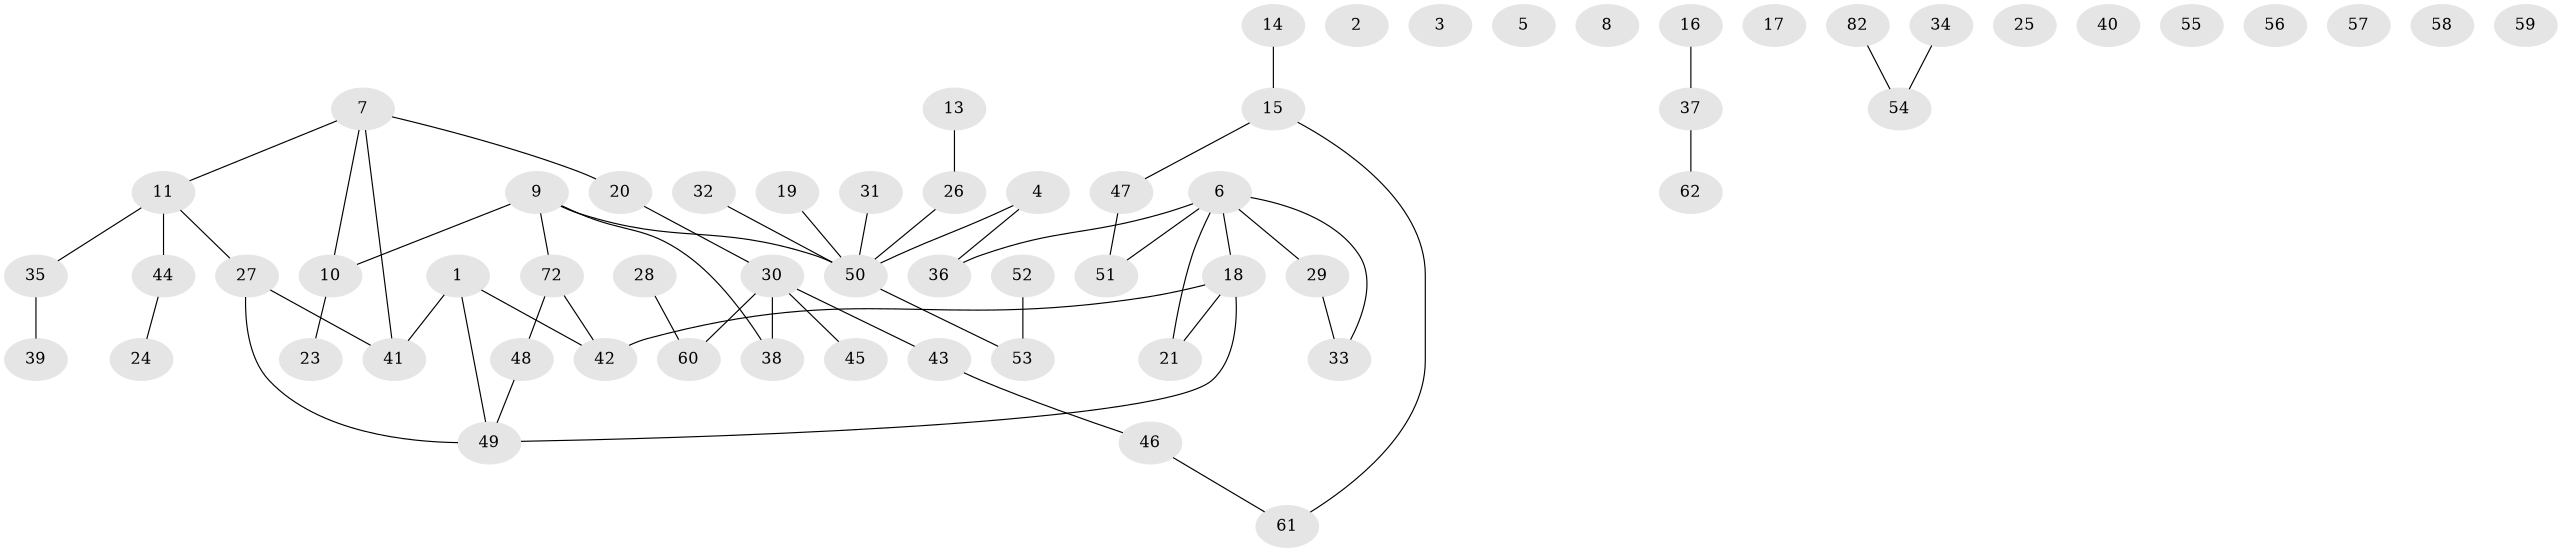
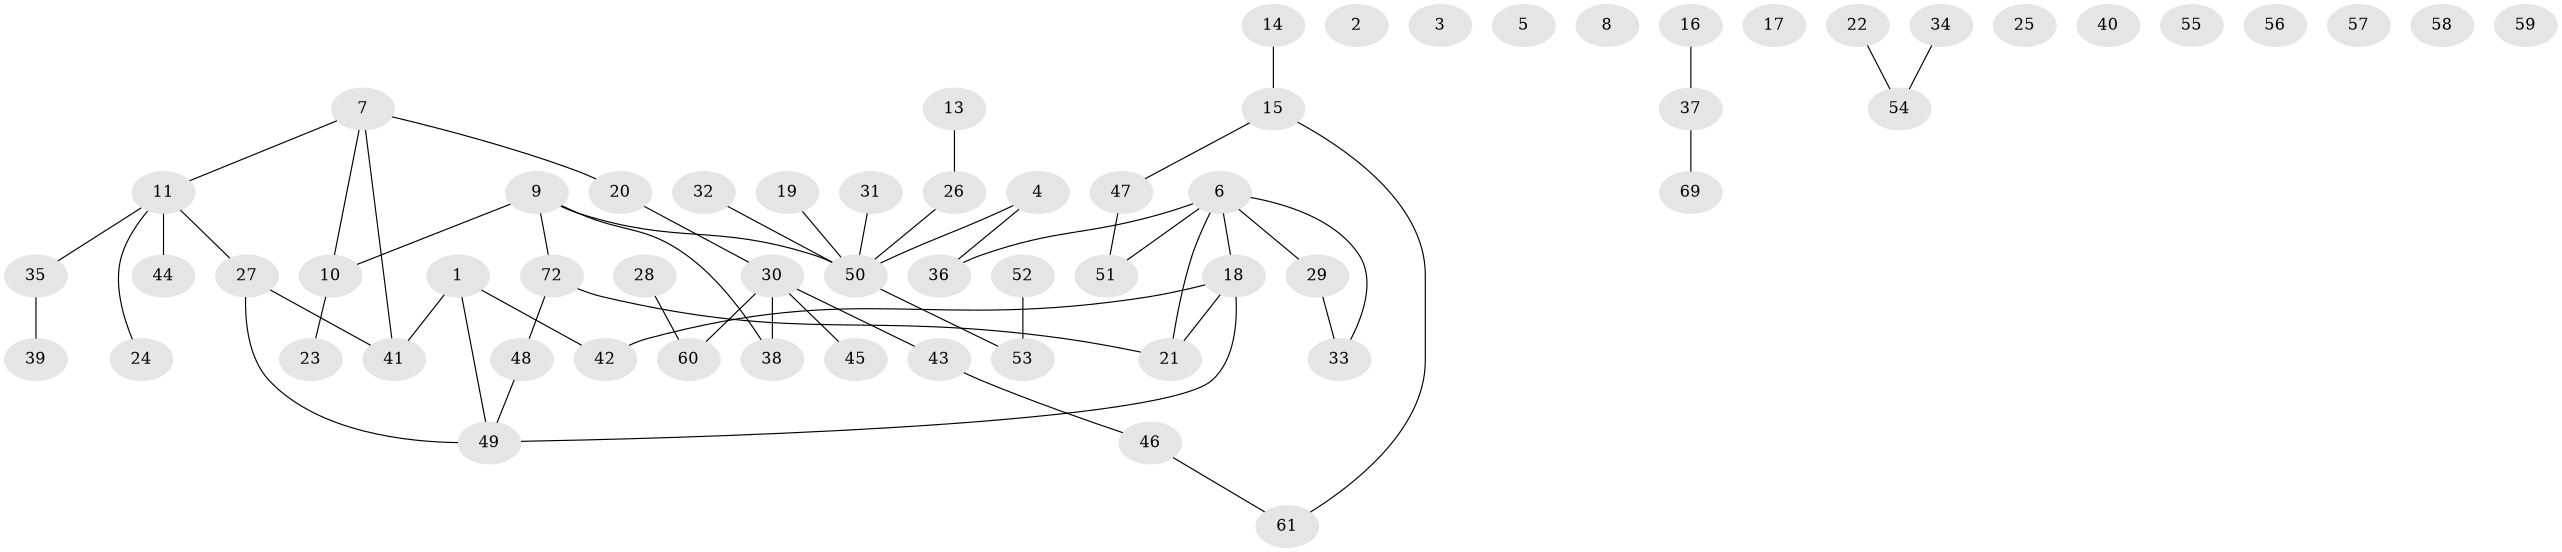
node "82": label "82" -> "22"
node "62": label "62" -> "69"
edge "44" -- "24": now "11" -- "24"
edge "72" -- "42": now "72" -- "21"
